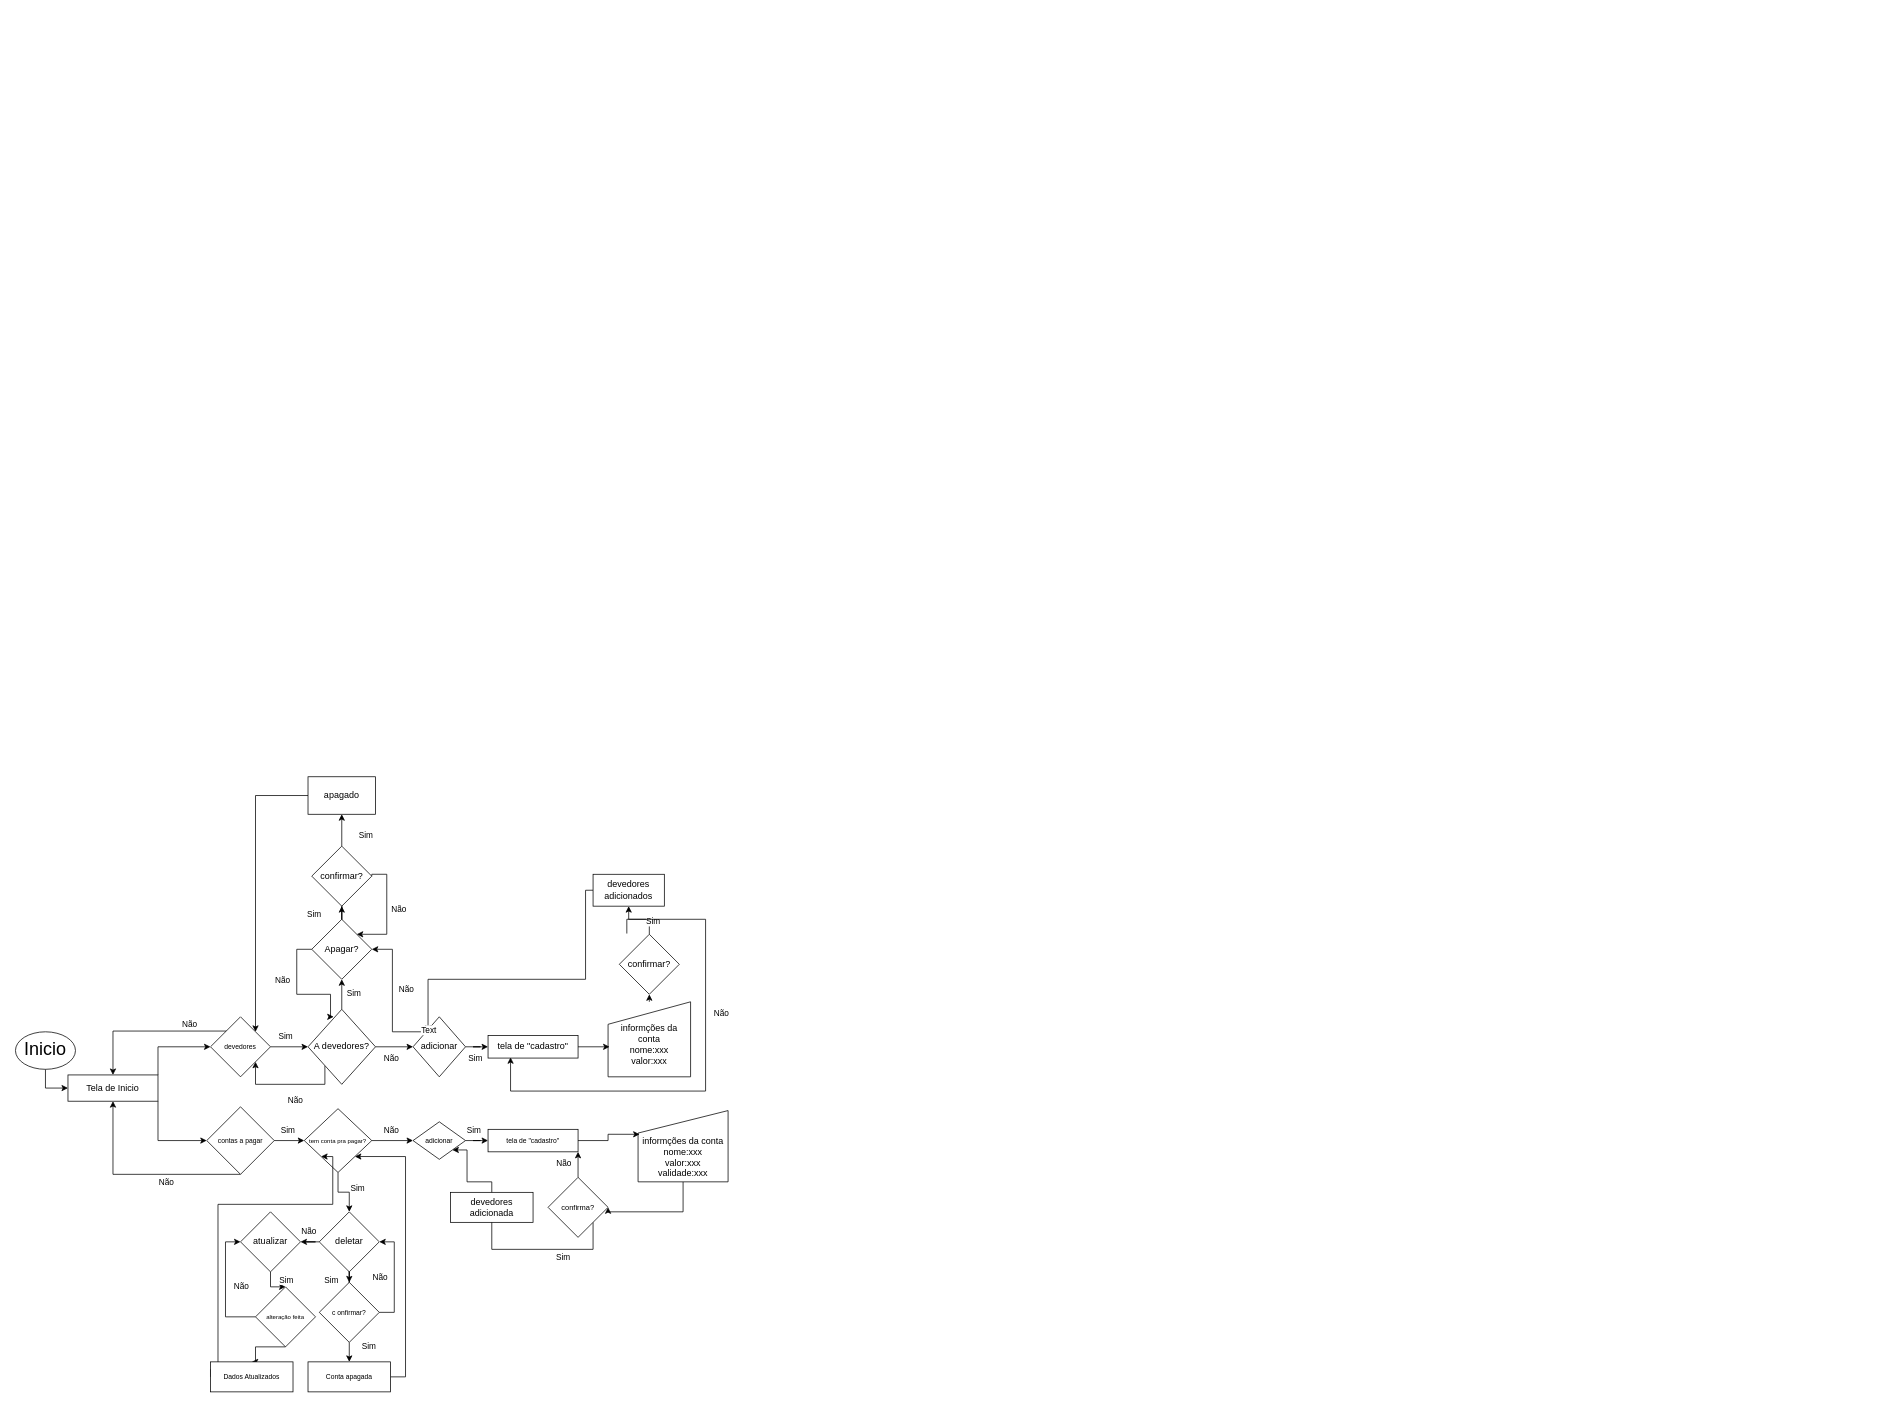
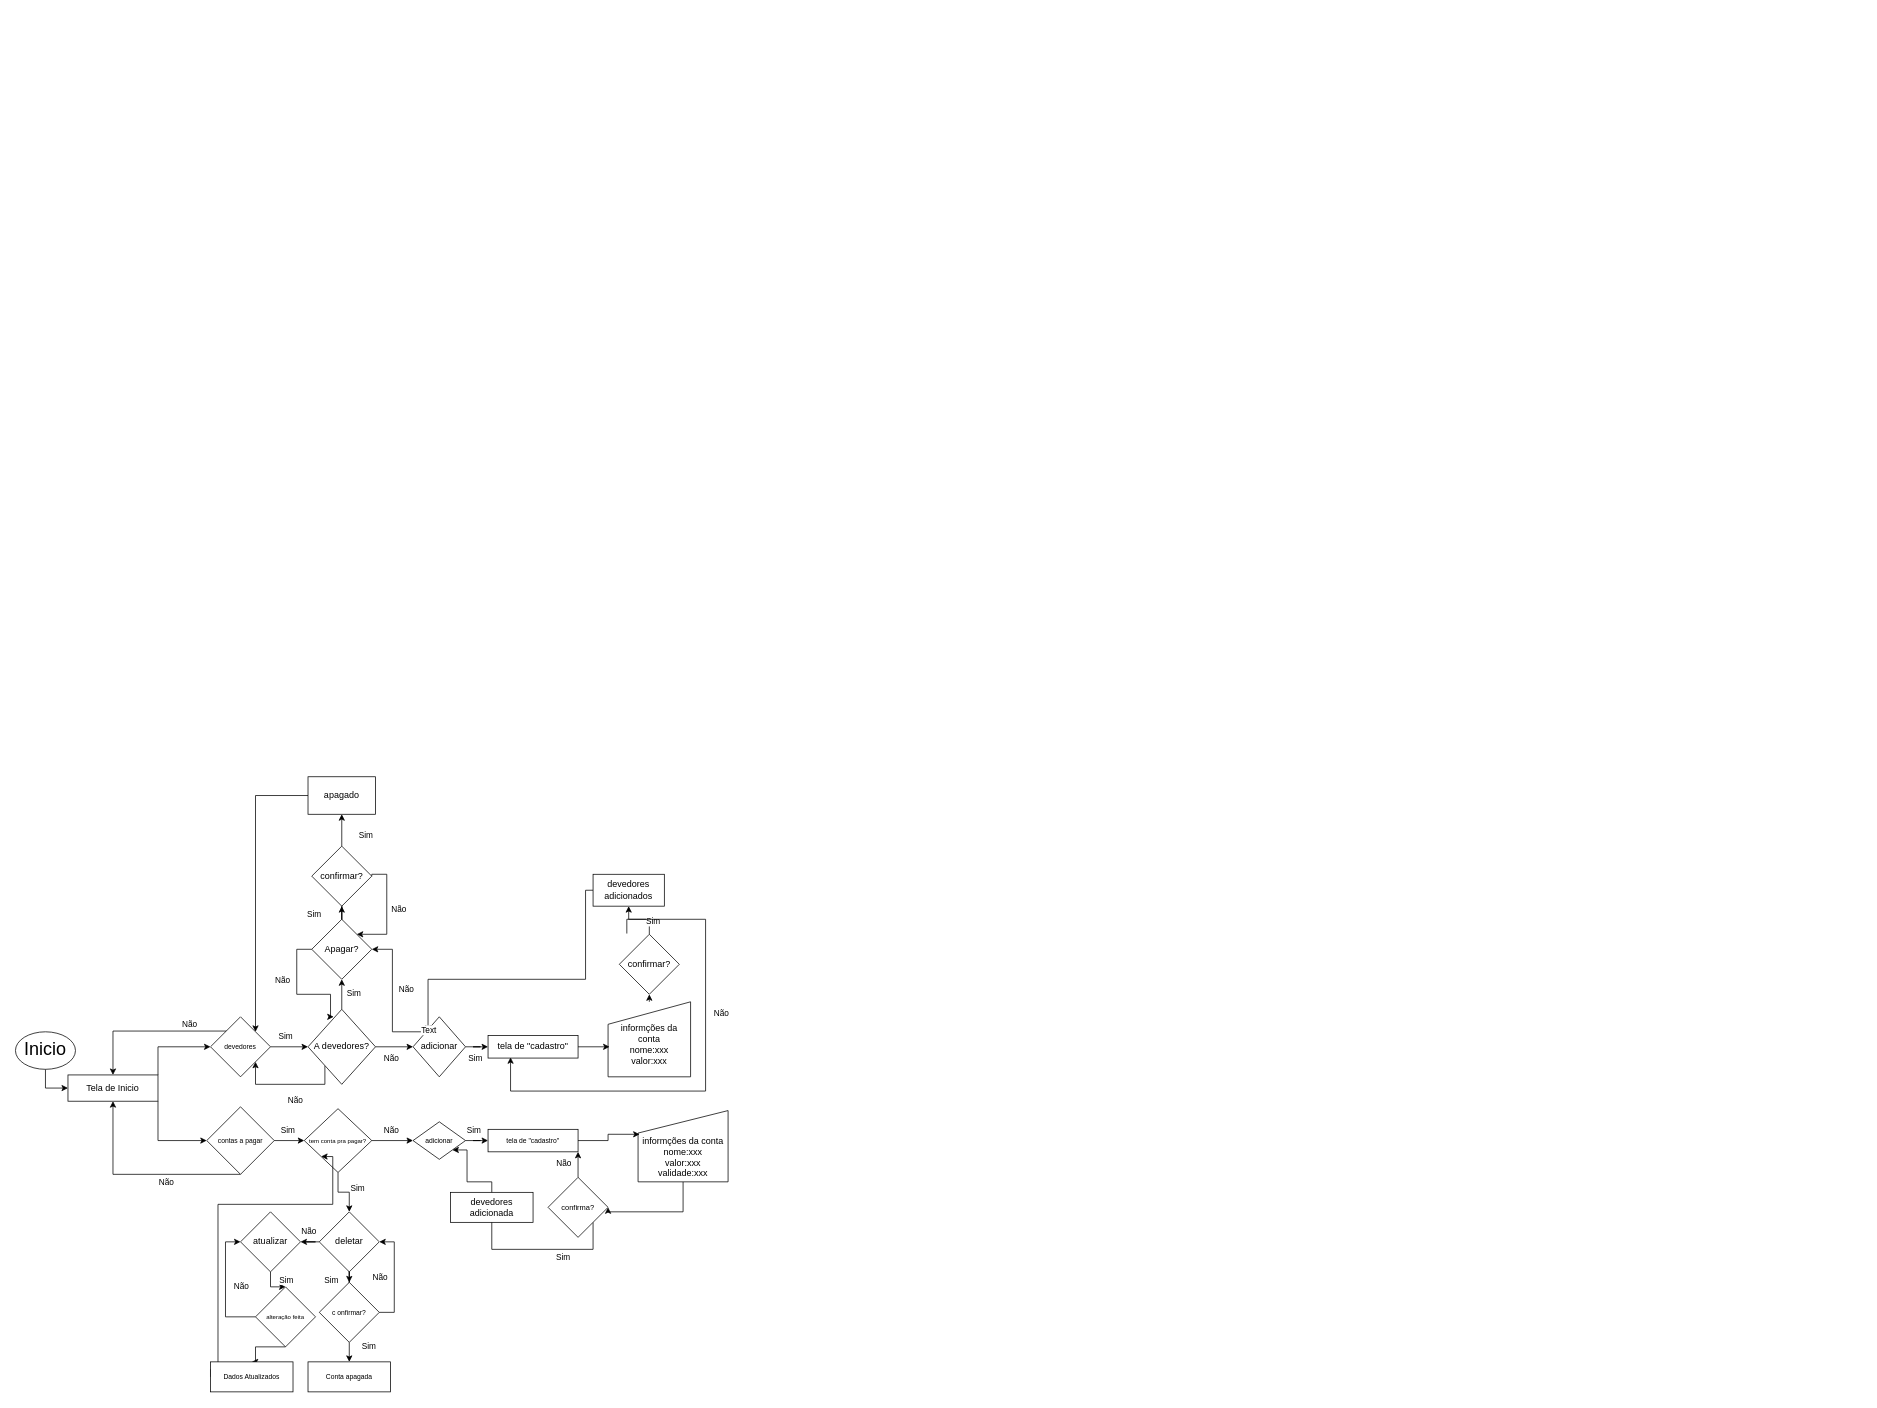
edge "Conta apagada" -> "tem conta pra pagar?": removed
